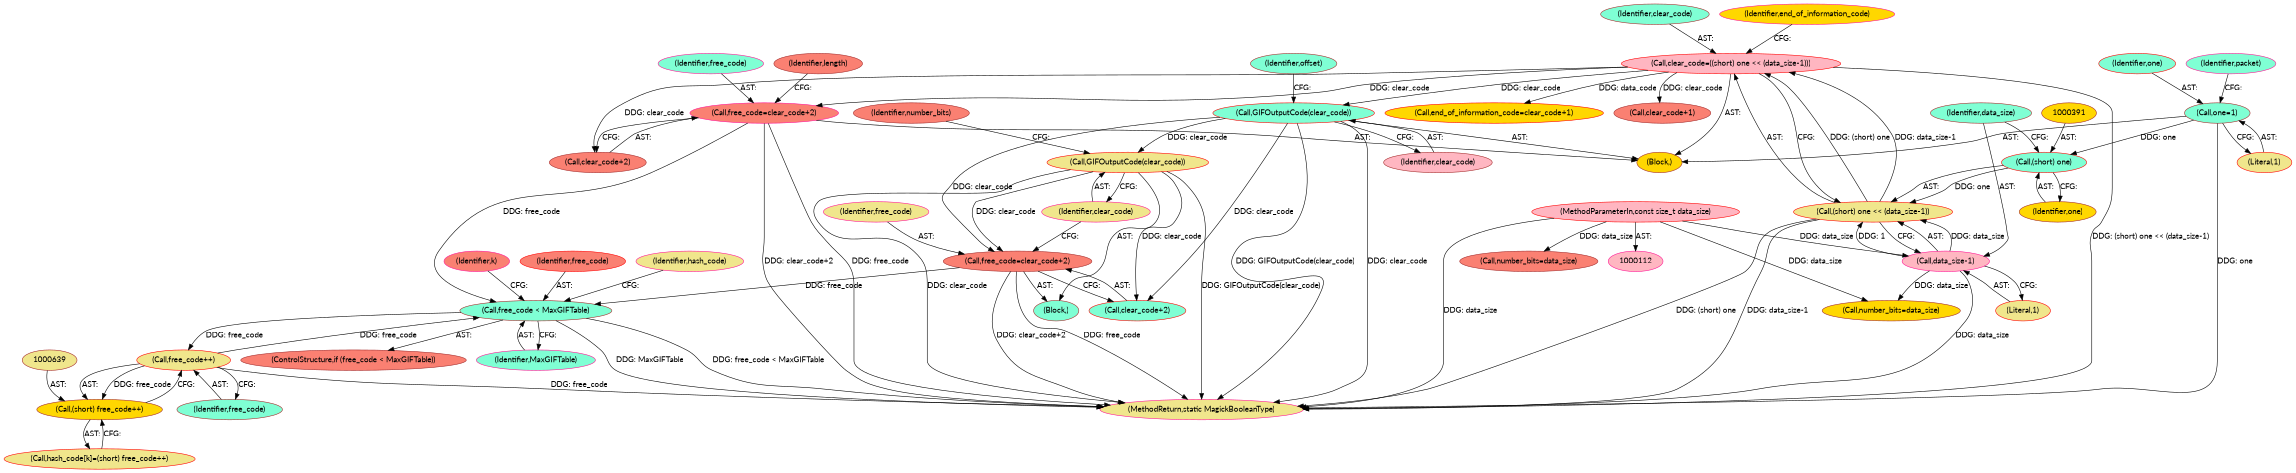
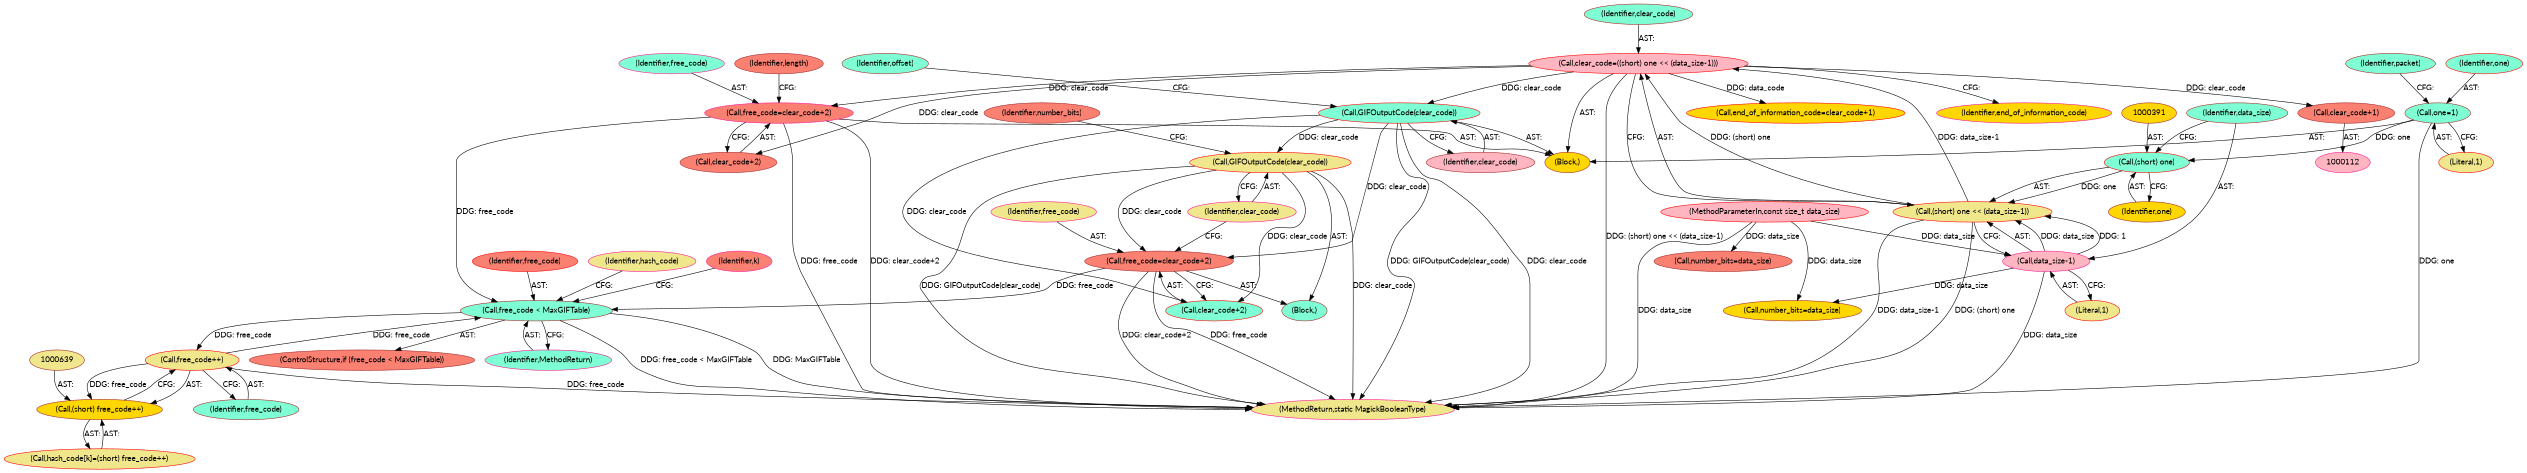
edge "(Identifier,end_of_information_code)" -> "(Call,clear_code=((short) one << (data_size-1)))": reversed
node "(Identifier,packet)": color deeppink -> brown
edge "(MethodParameterIn,const size_t data_size)" -> "1000112": now "(Call,clear_code+1)" -> "1000112"
node "(Identifier,MaxGIFTable)": label "(Identifier,MaxGIFTable)" -> "(Identifier,MethodReturn)"
edge "(Call,hash_code[k]=(short) free_code++)" -> "(Call,(short) free_code++)": label "CFG: " -> "AST: "
